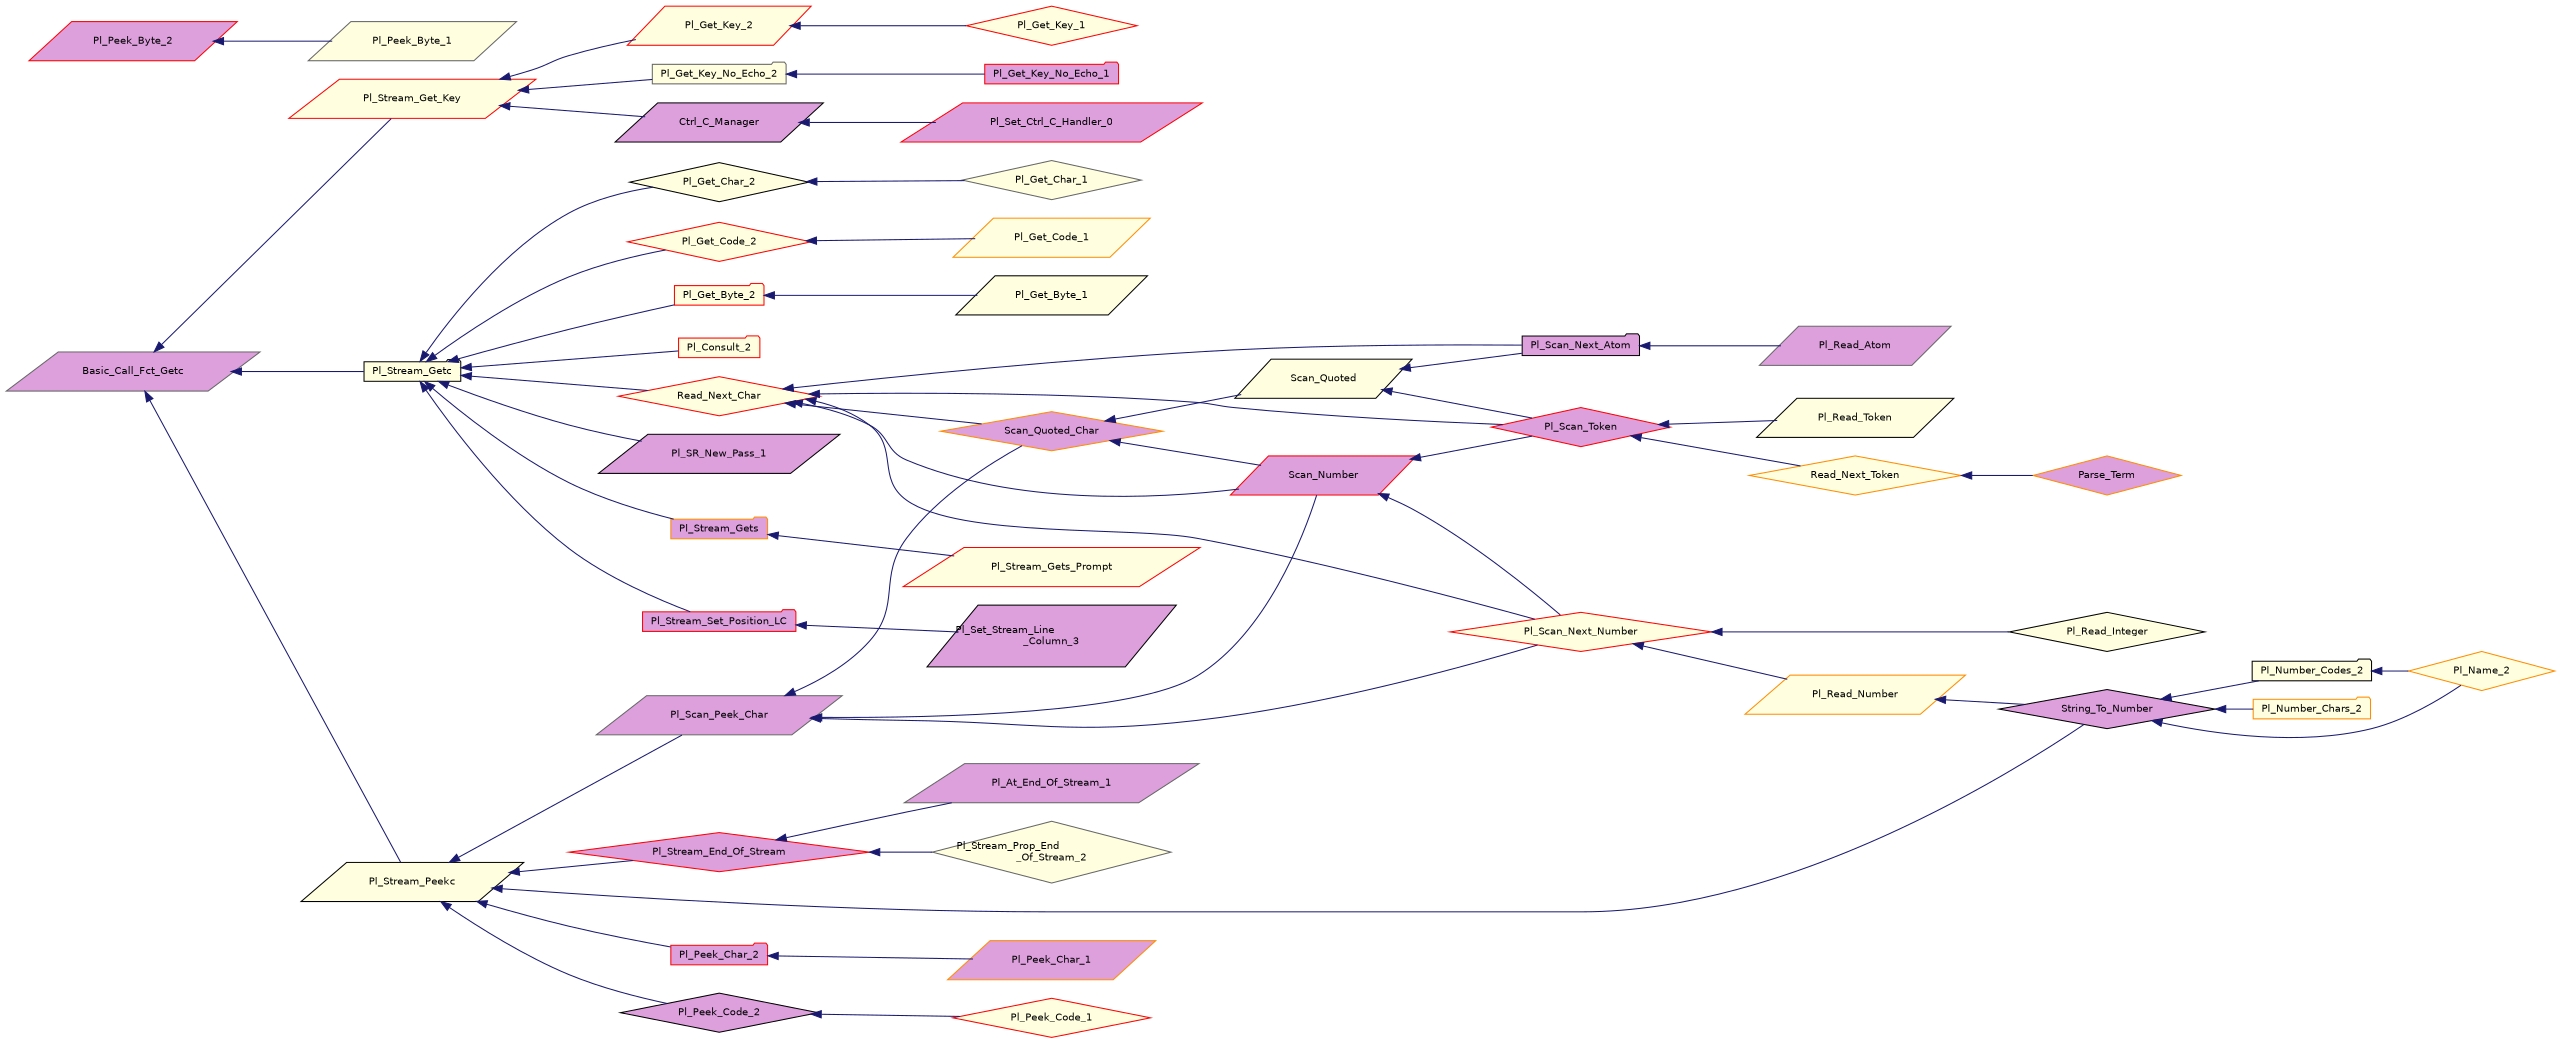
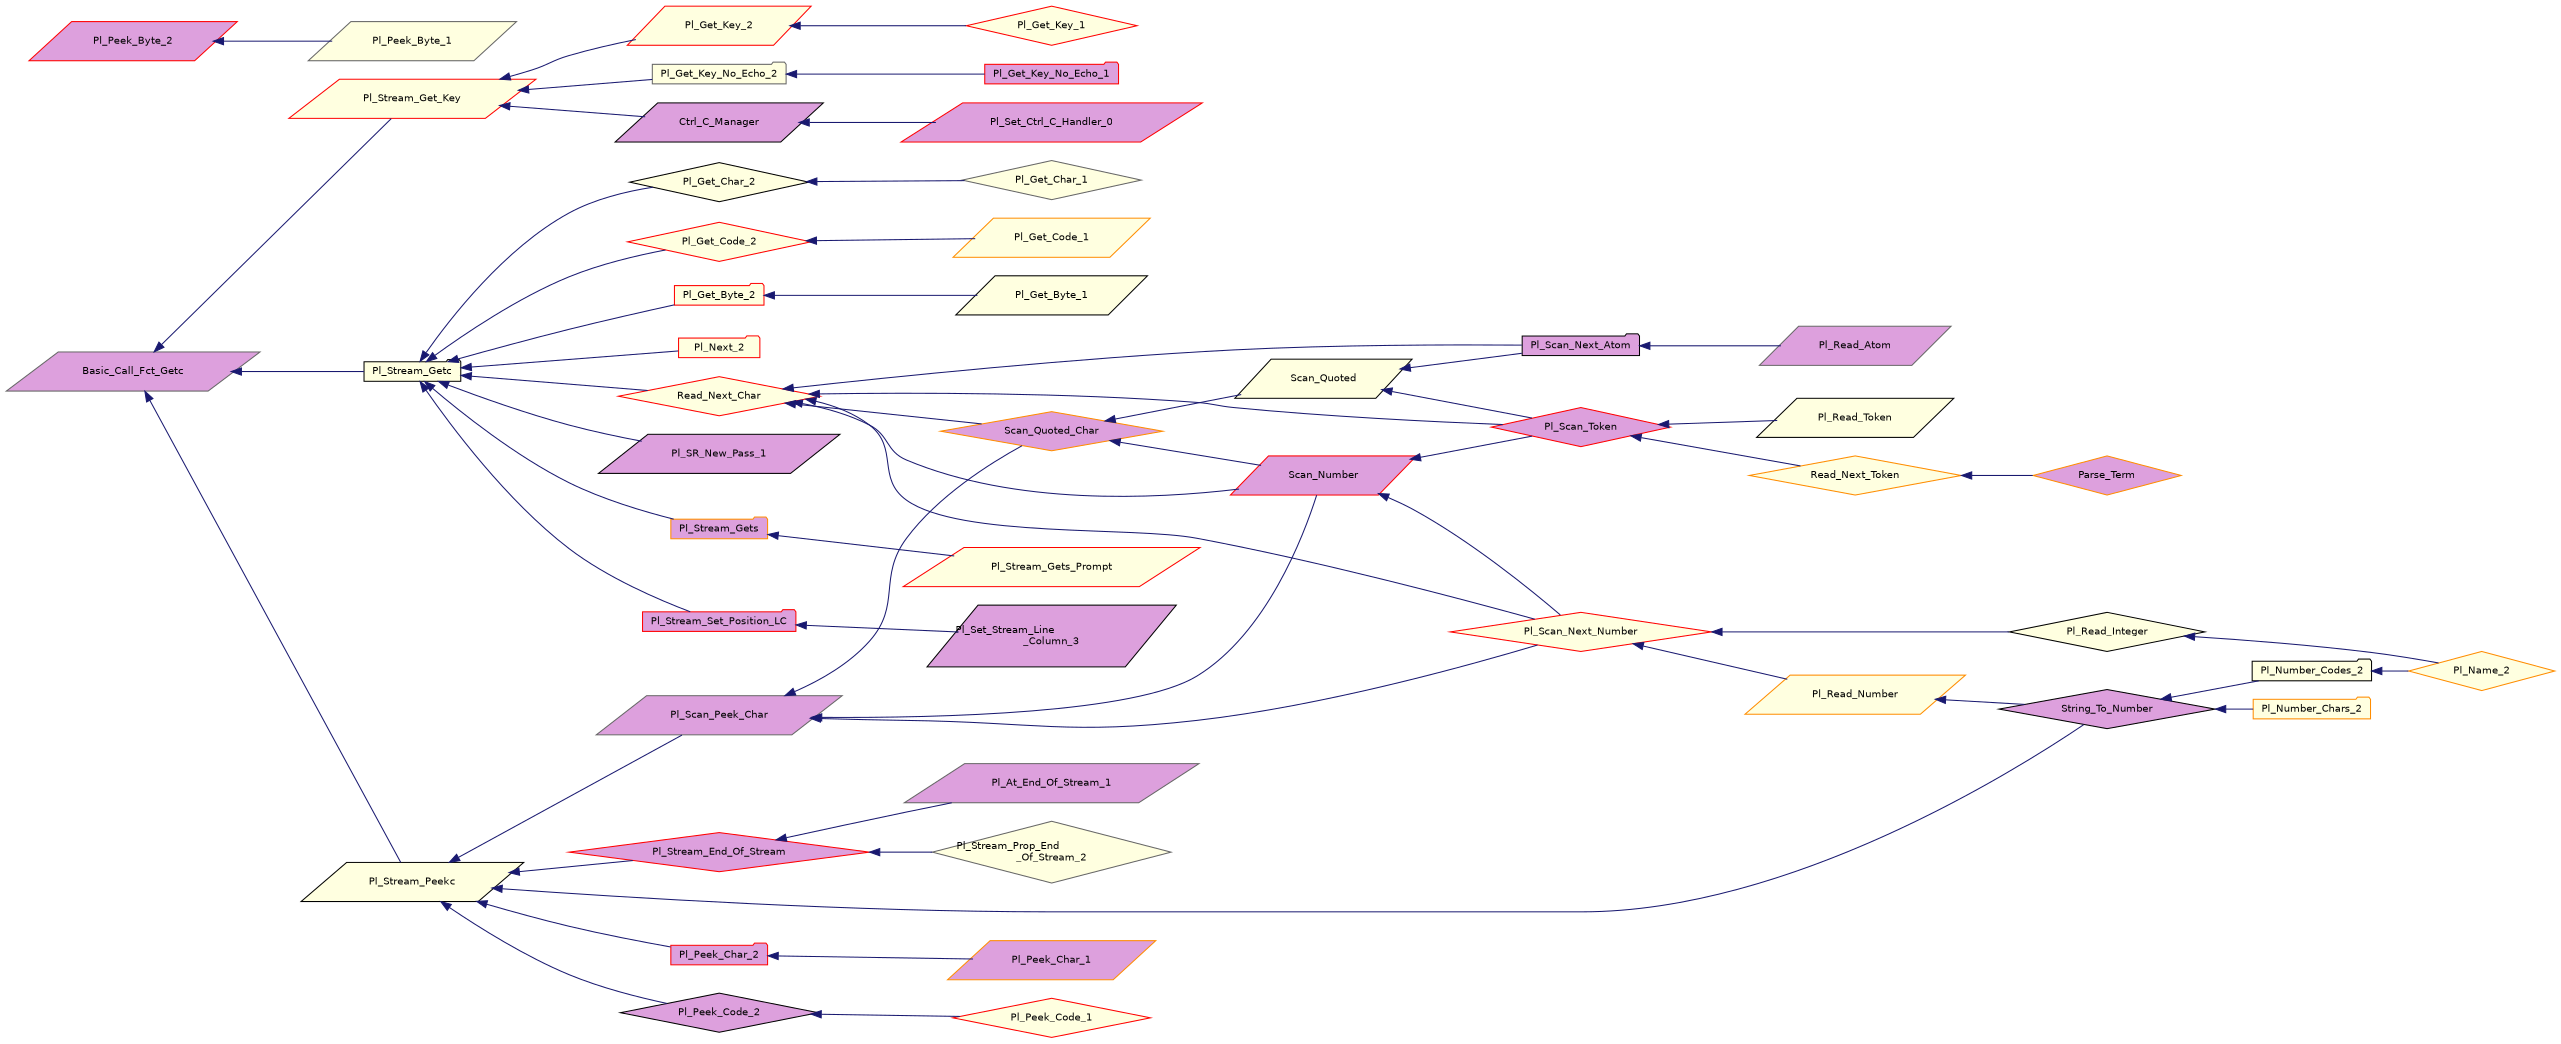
node "Pl_Consult_2": label "Pl_Consult_2" -> "Pl_Next_2"
edge "Pl_Name_2" -> "String_To_Number": now "Pl_Name_2" -> "Pl_Read_Integer"
